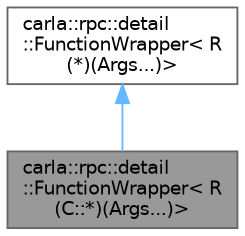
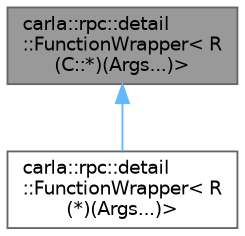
edge "carla::rpc::detail ::FunctionWrapper< R (C::*)(Args...)>" -> "carla::rpc::detail ::FunctionWrapper< R (*)(Args...)>": reversed
